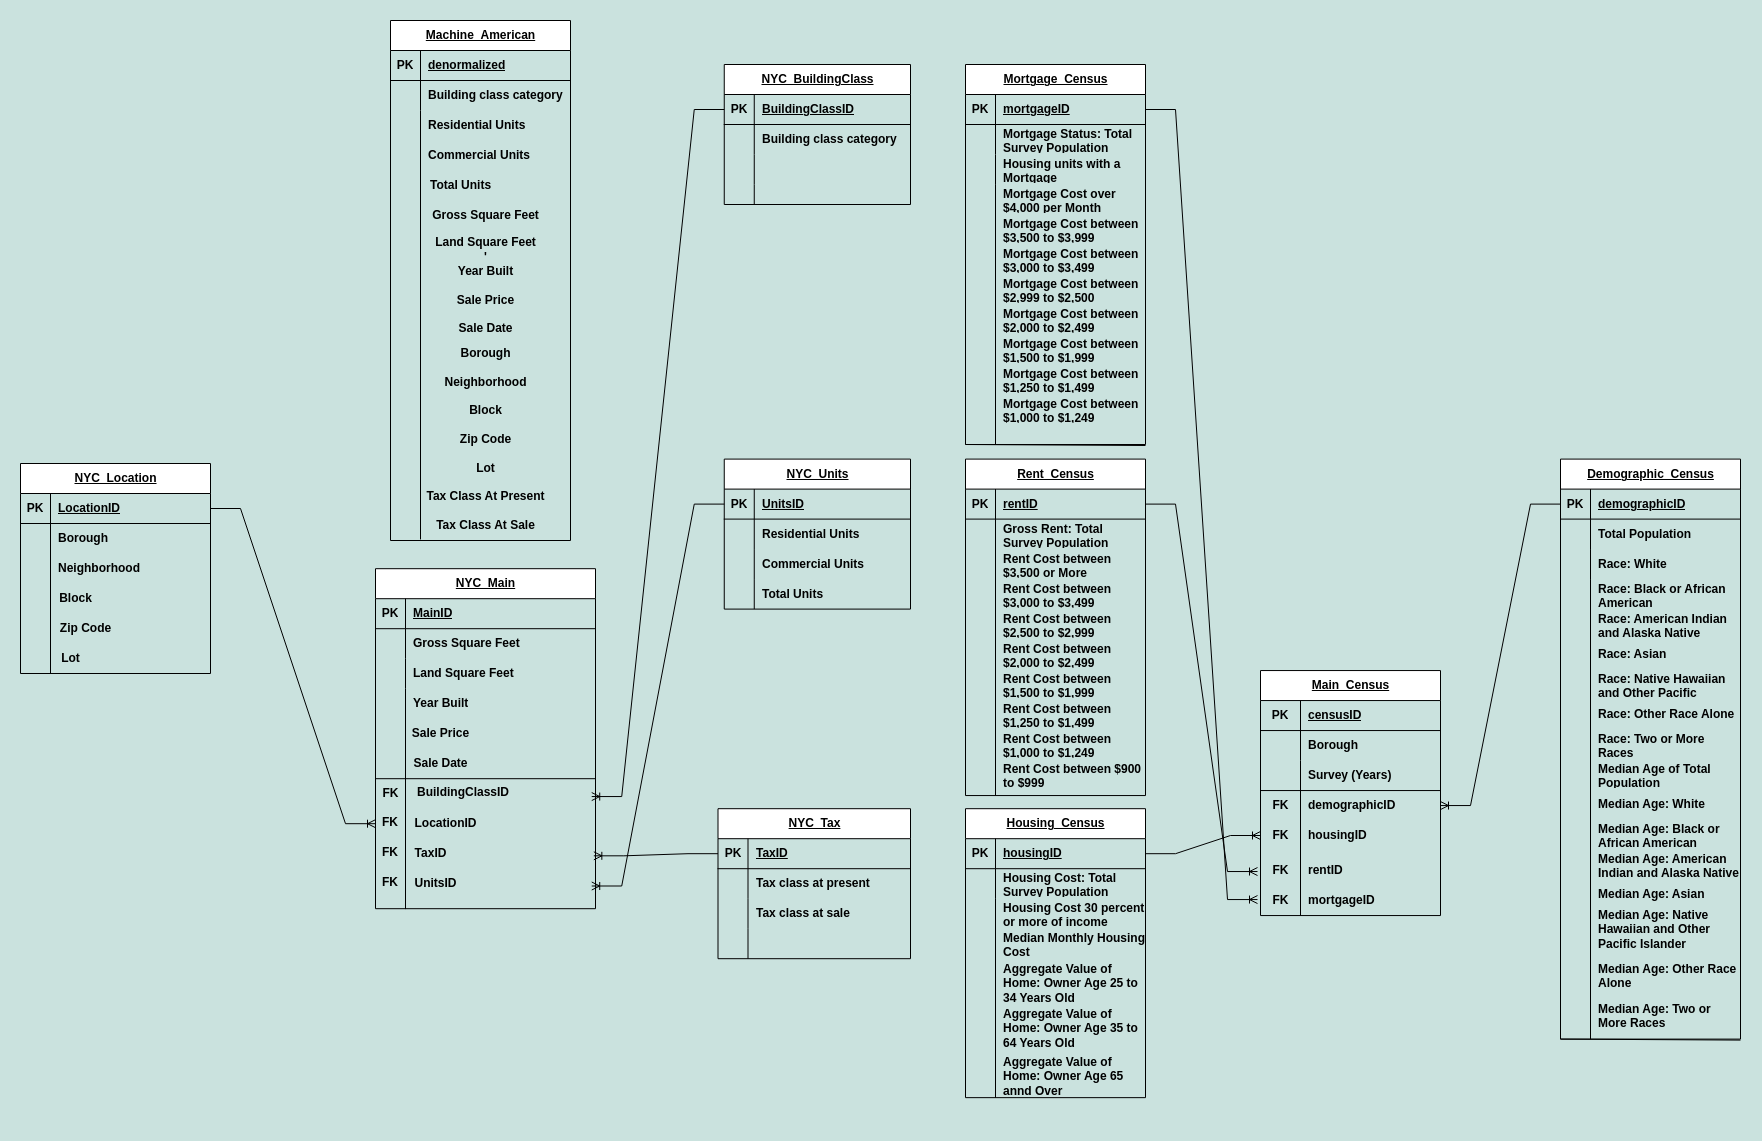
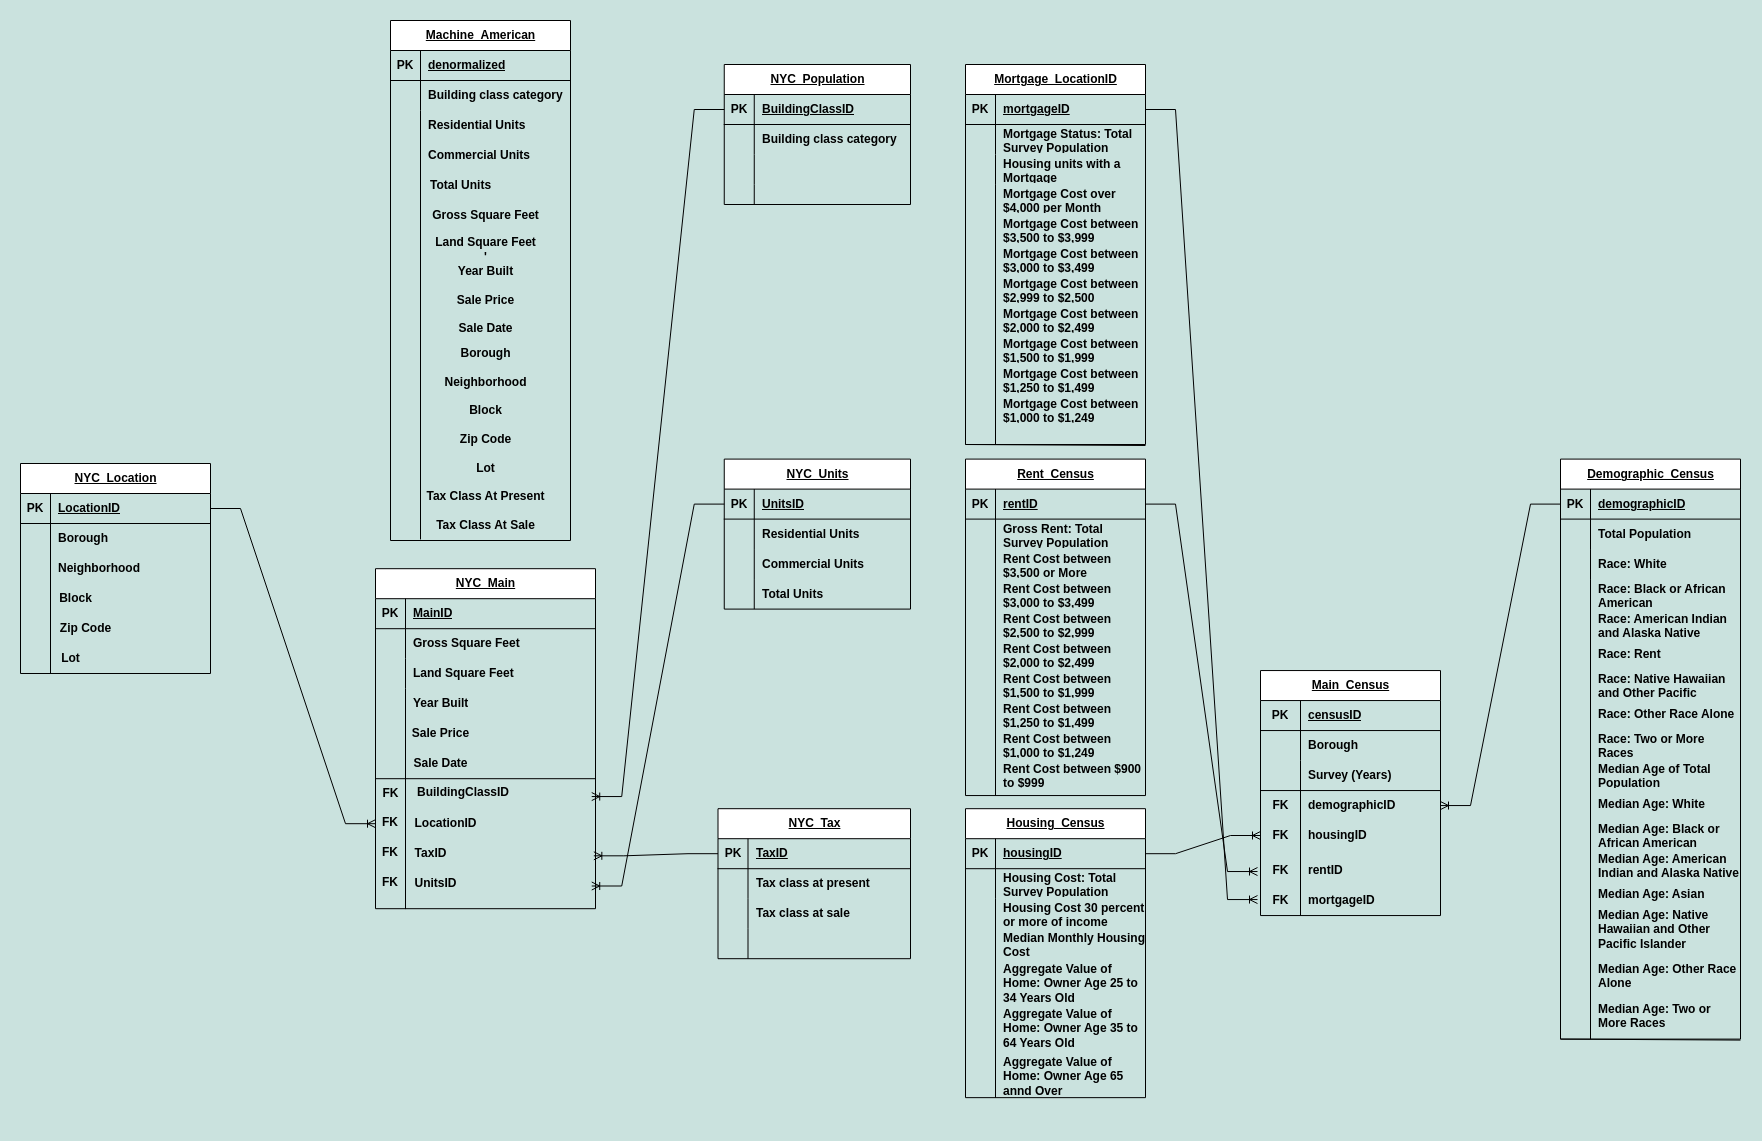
node "NYC_BuildingClass": label "NYC_BuildingClass" -> "NYC_Population"
node "Mortgage_Census": label "Mortgage_Census" -> "Mortgage_LocationID"
node "Race: Asian": label "Race: Asian" -> "Race: Rent"
